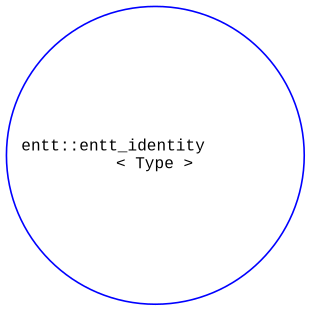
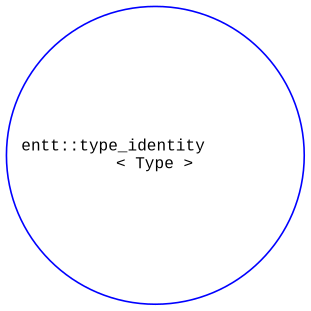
node "entt::entt_identity < Type >": label "entt::entt_identity < Type >" -> "entt::type_identity < Type >"
